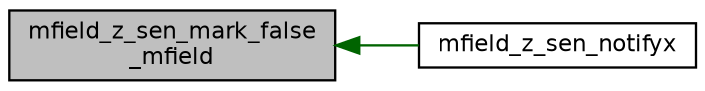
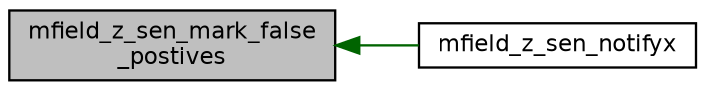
node "mfield_z_sen_mark_false _mfield": label "mfield_z_sen_mark_false _mfield" -> "mfield_z_sen_mark_false _postives"
